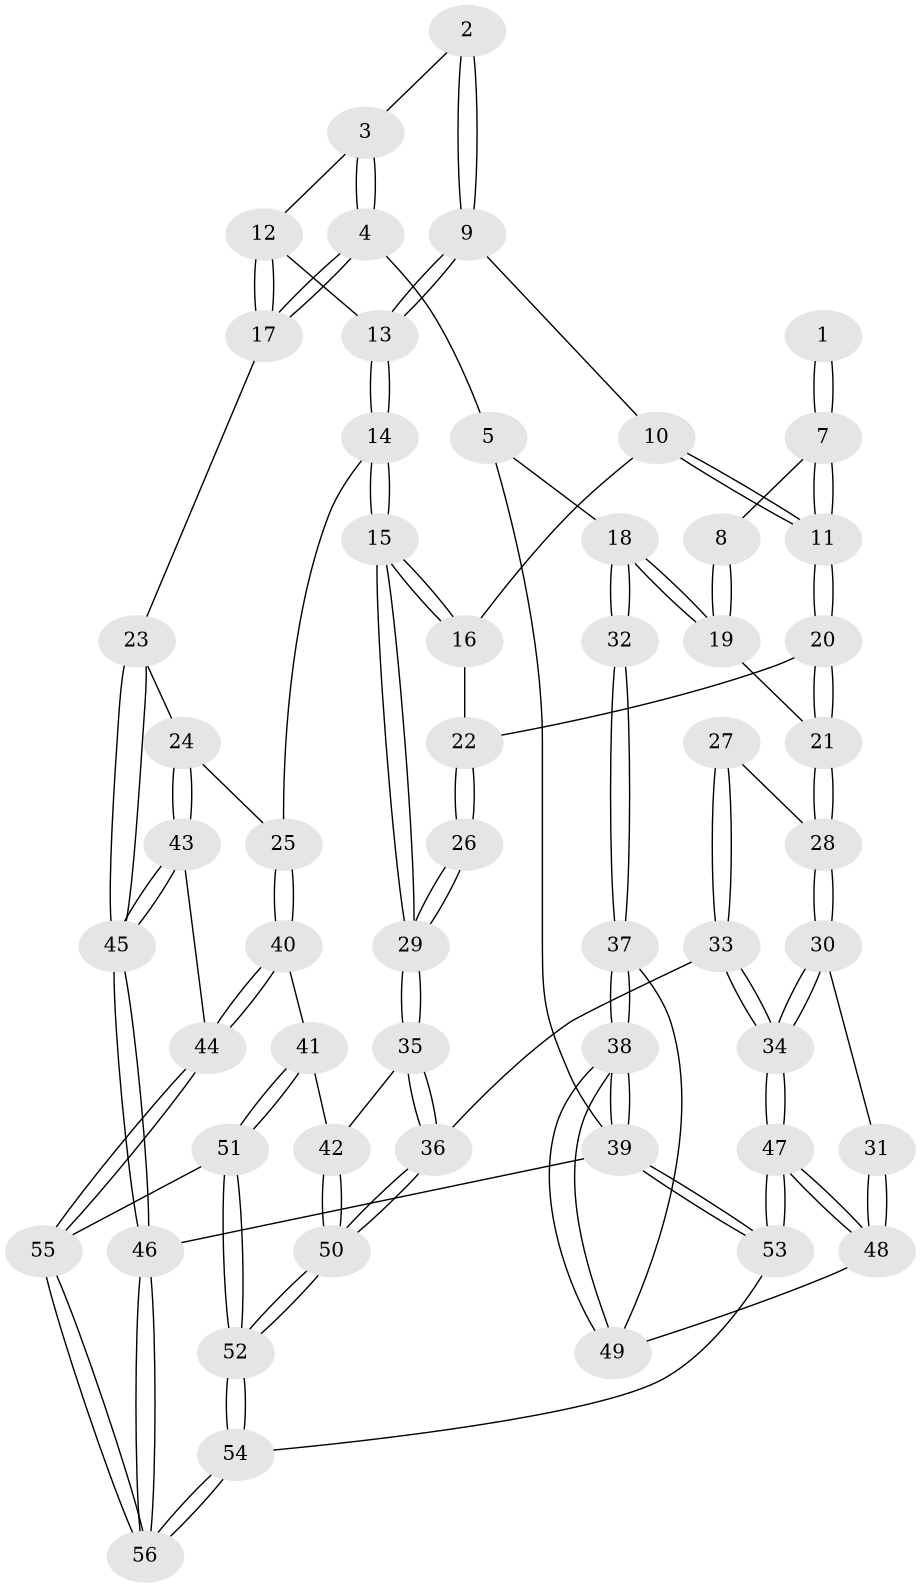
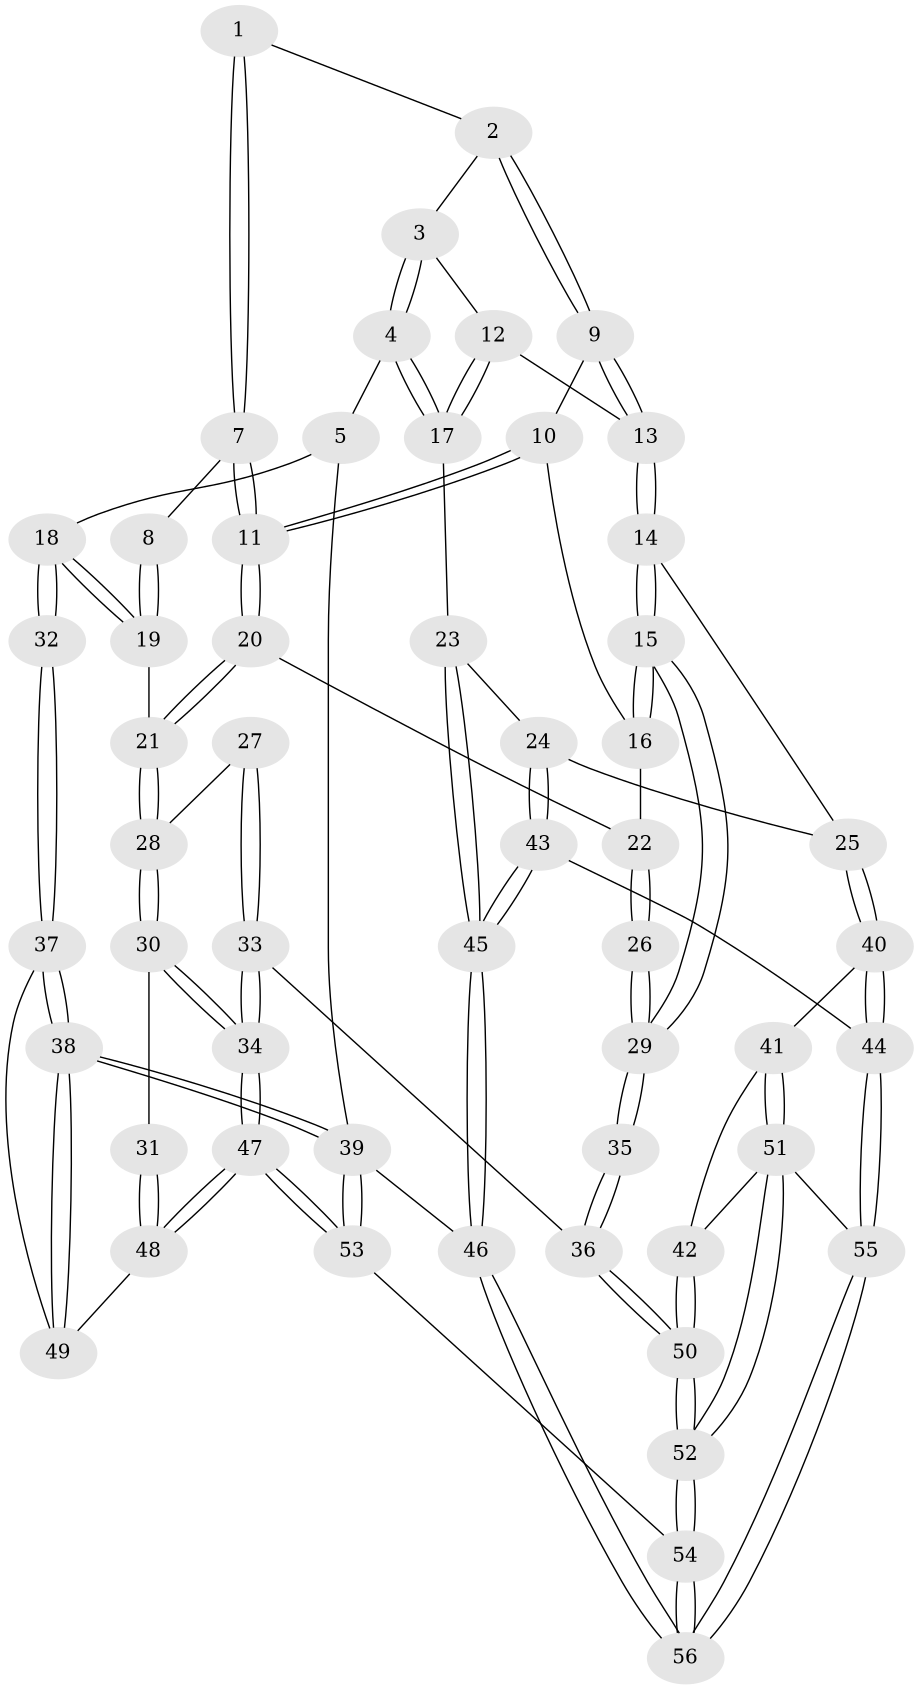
edge "1" -- "2": added
edge "35" -- "42": now "51" -- "42"
